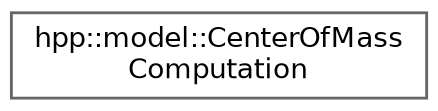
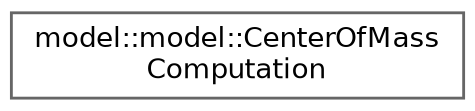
node "hpp::model::CenterOfMass Computation": label "hpp::model::CenterOfMass Computation" -> "model::model::CenterOfMass Computation"
